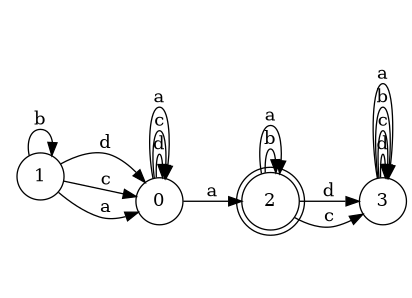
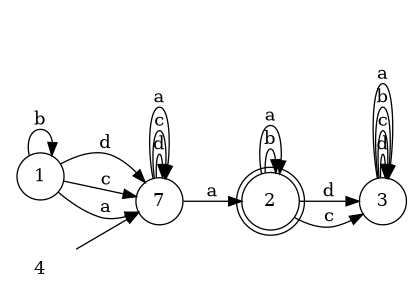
node "0": label "0" -> "7"
node "4": added
